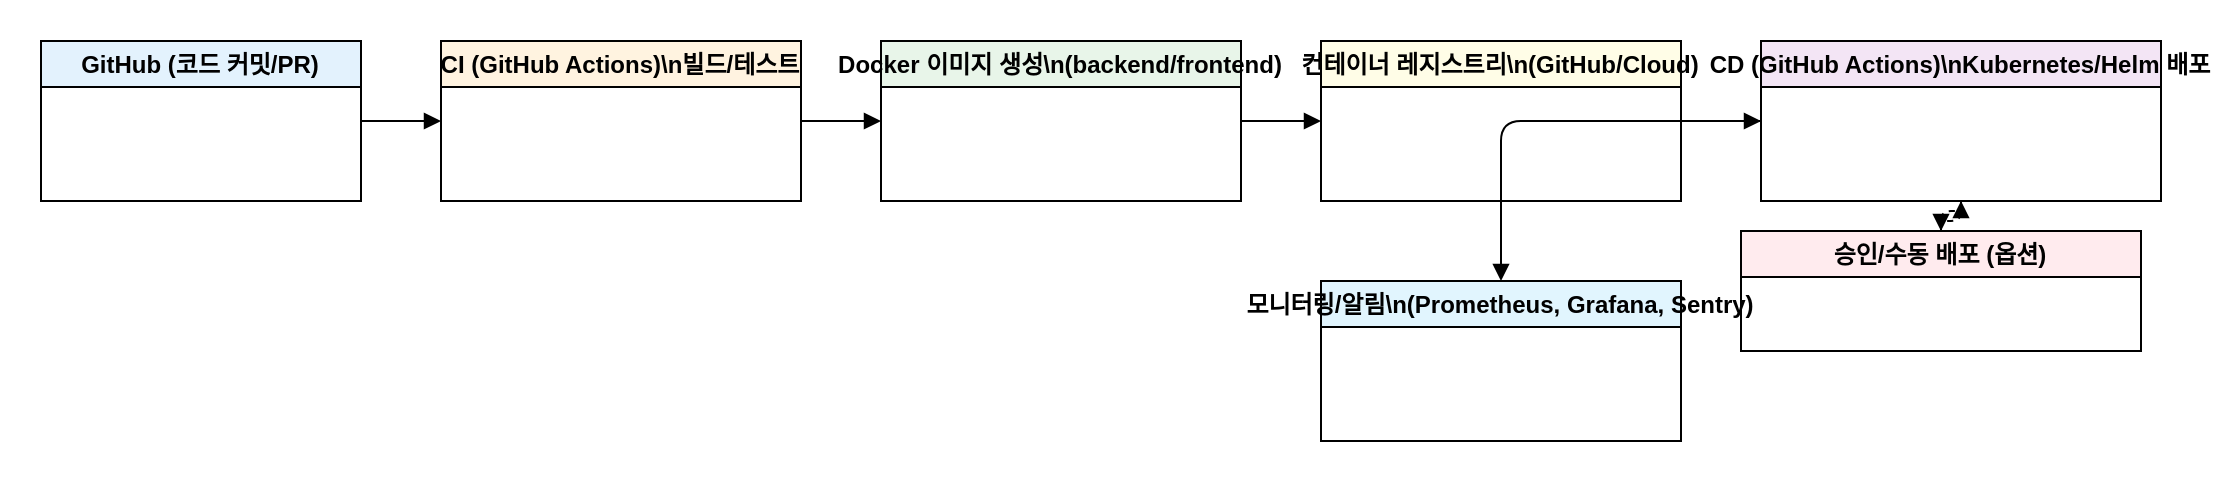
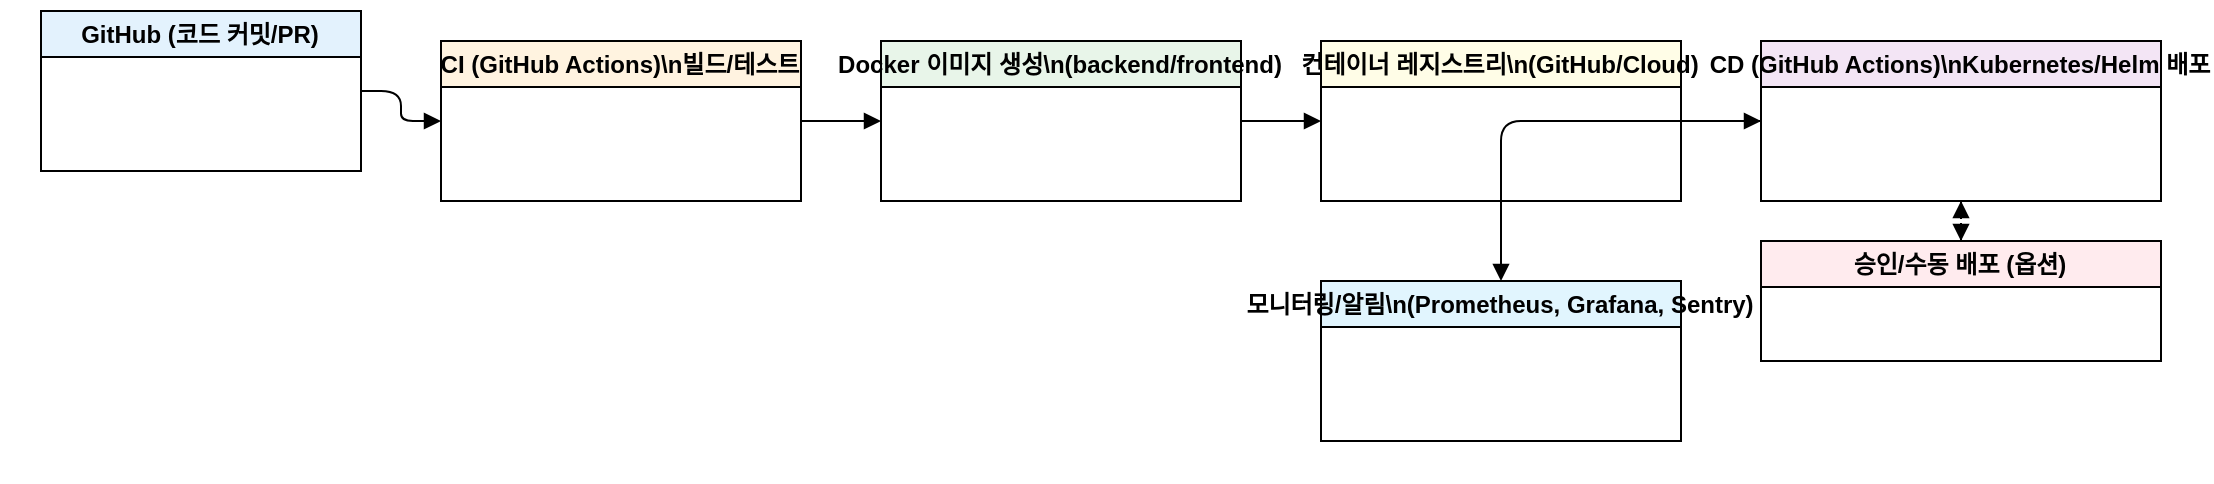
node "GitHub (코드 커밋/PR)": moved (201, 121) -> (201, 91)
node "승인/수동 배포 (옵션)": moved (1941, 291) -> (1961, 301)
